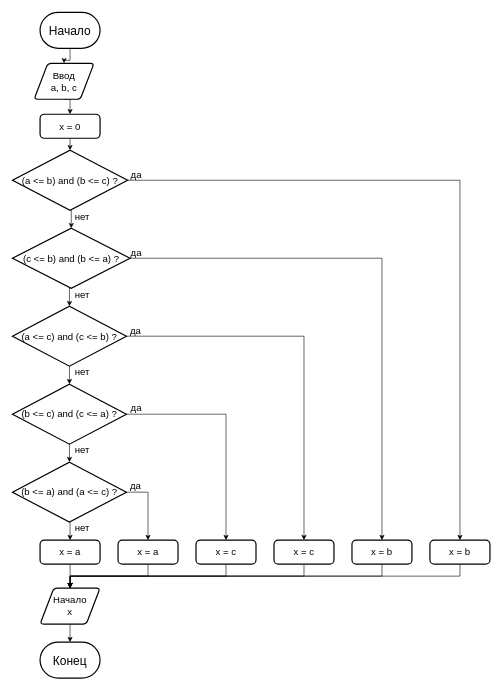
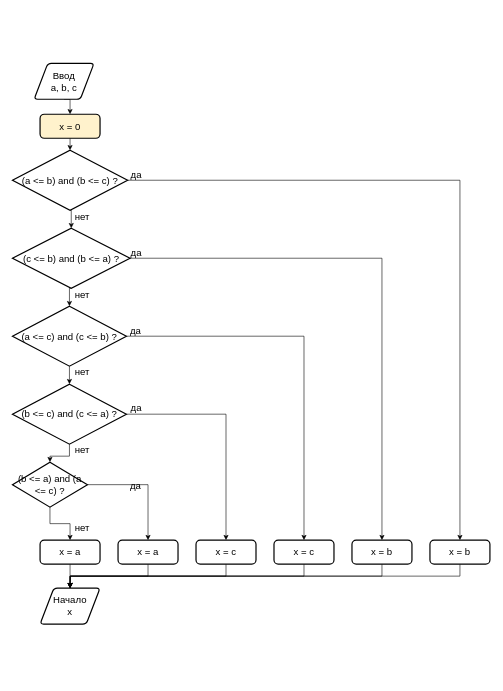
node "Начало": removed
edge "Начало" -> "Ввод a, b, c": removed
node "x = 0": fillcolor #ffffff -> #fff2cc
node "(b <= a) and (a <= c) ?": size 114x60 -> 75x45
edge "Начало x" -> "Конец": removed
node "Конец": removed
